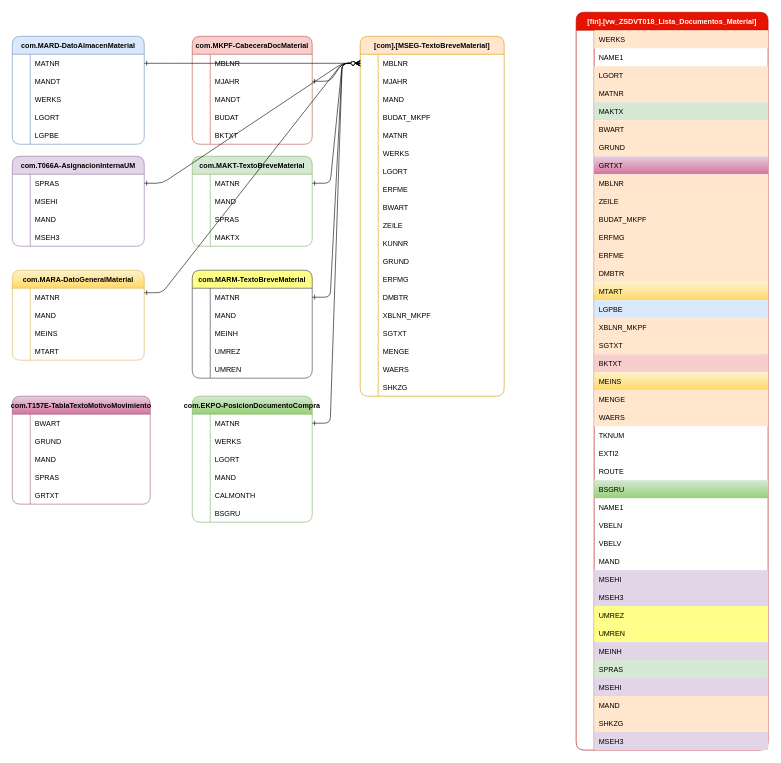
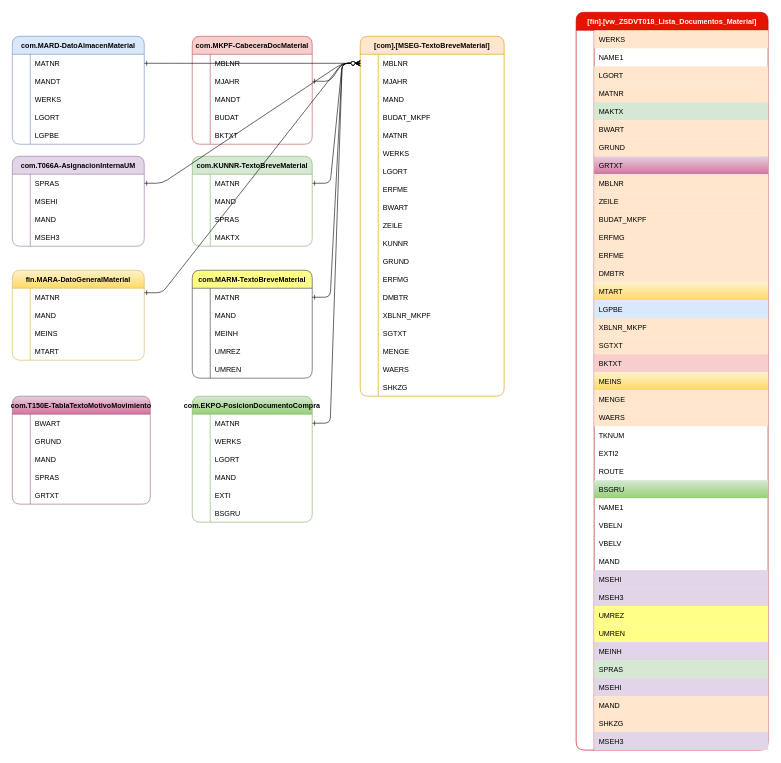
node "com.MAKT-TextoBreveMaterial": label "com.MAKT-TextoBreveMaterial" -> "com.KUNNR-TextoBreveMaterial"
node "com.MARA-DatoGeneralMaterial": label "com.MARA-DatoGeneralMaterial" -> "fin.MARA-DatoGeneralMaterial"
node "com.T157E-TablaTextoMotivoMovimiento": label "com.T157E-TablaTextoMotivoMovimiento" -> "com.T150E-TablaTextoMotivoMovimiento"
node "CALMONTH": label "CALMONTH" -> "EXTI"
